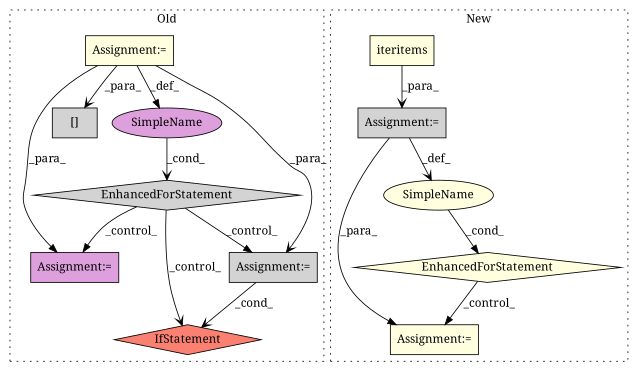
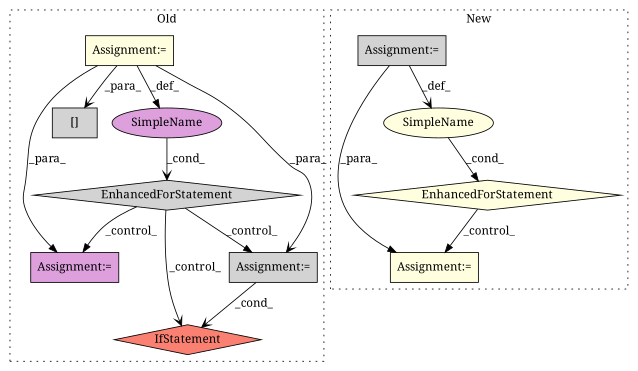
node "iteritems": removed
